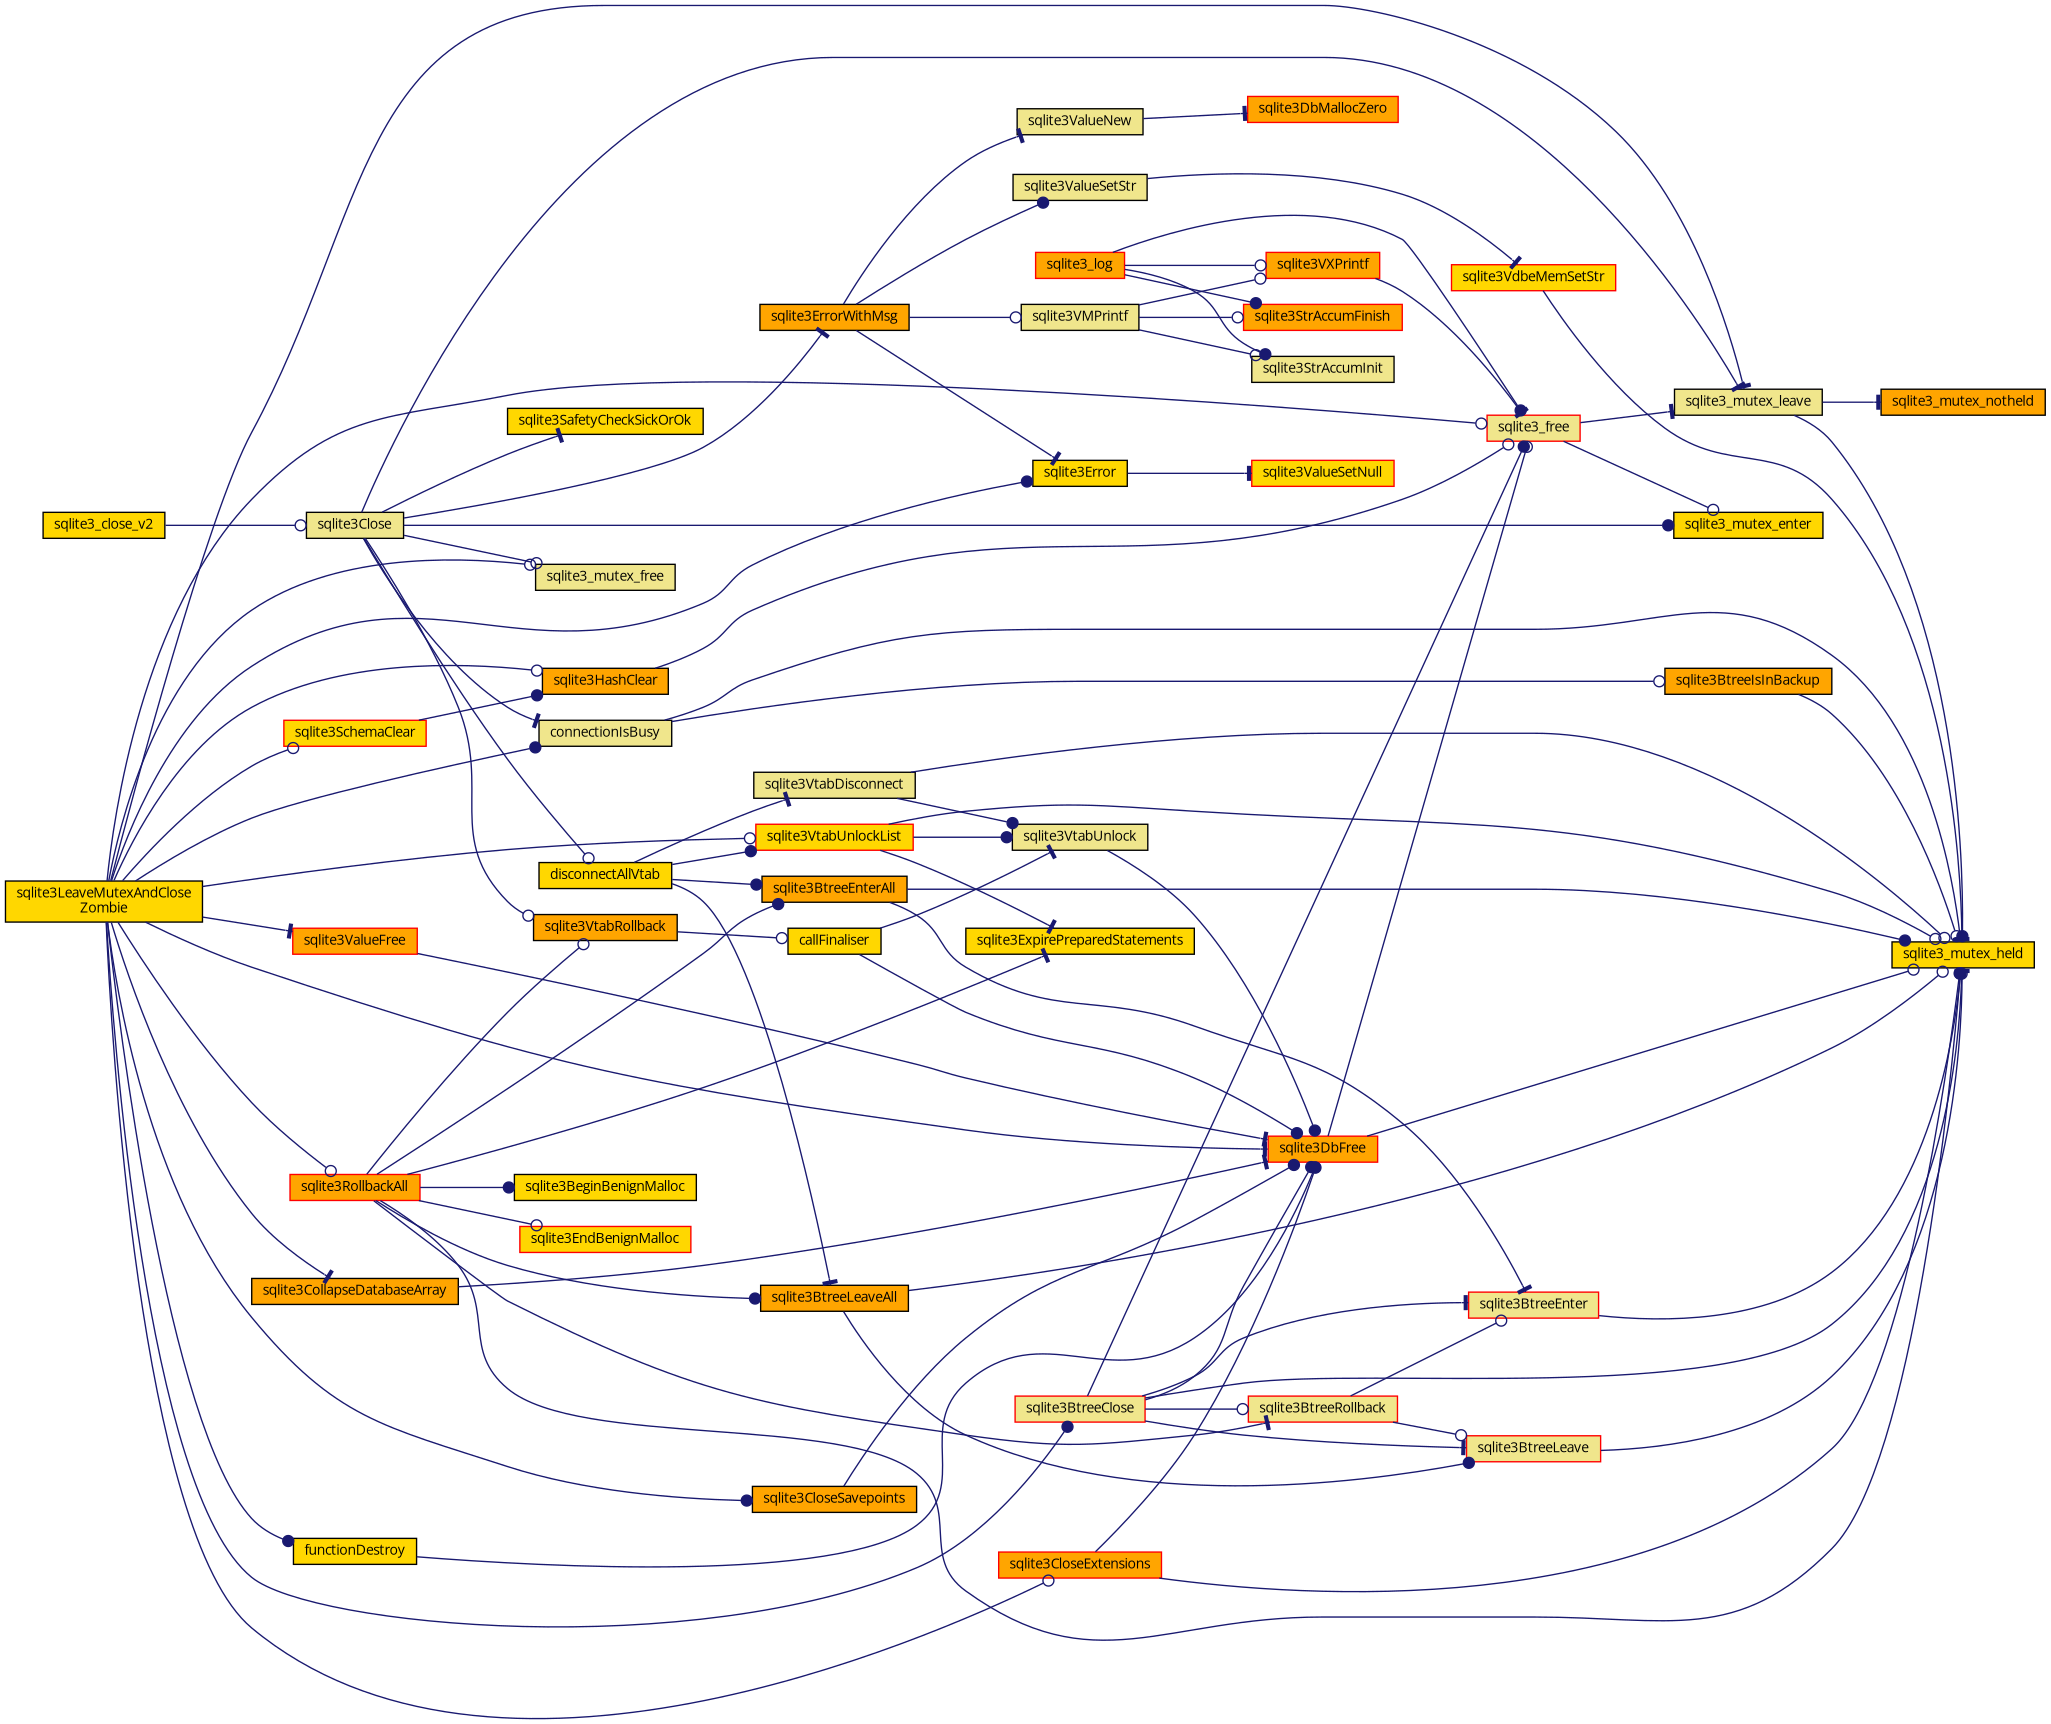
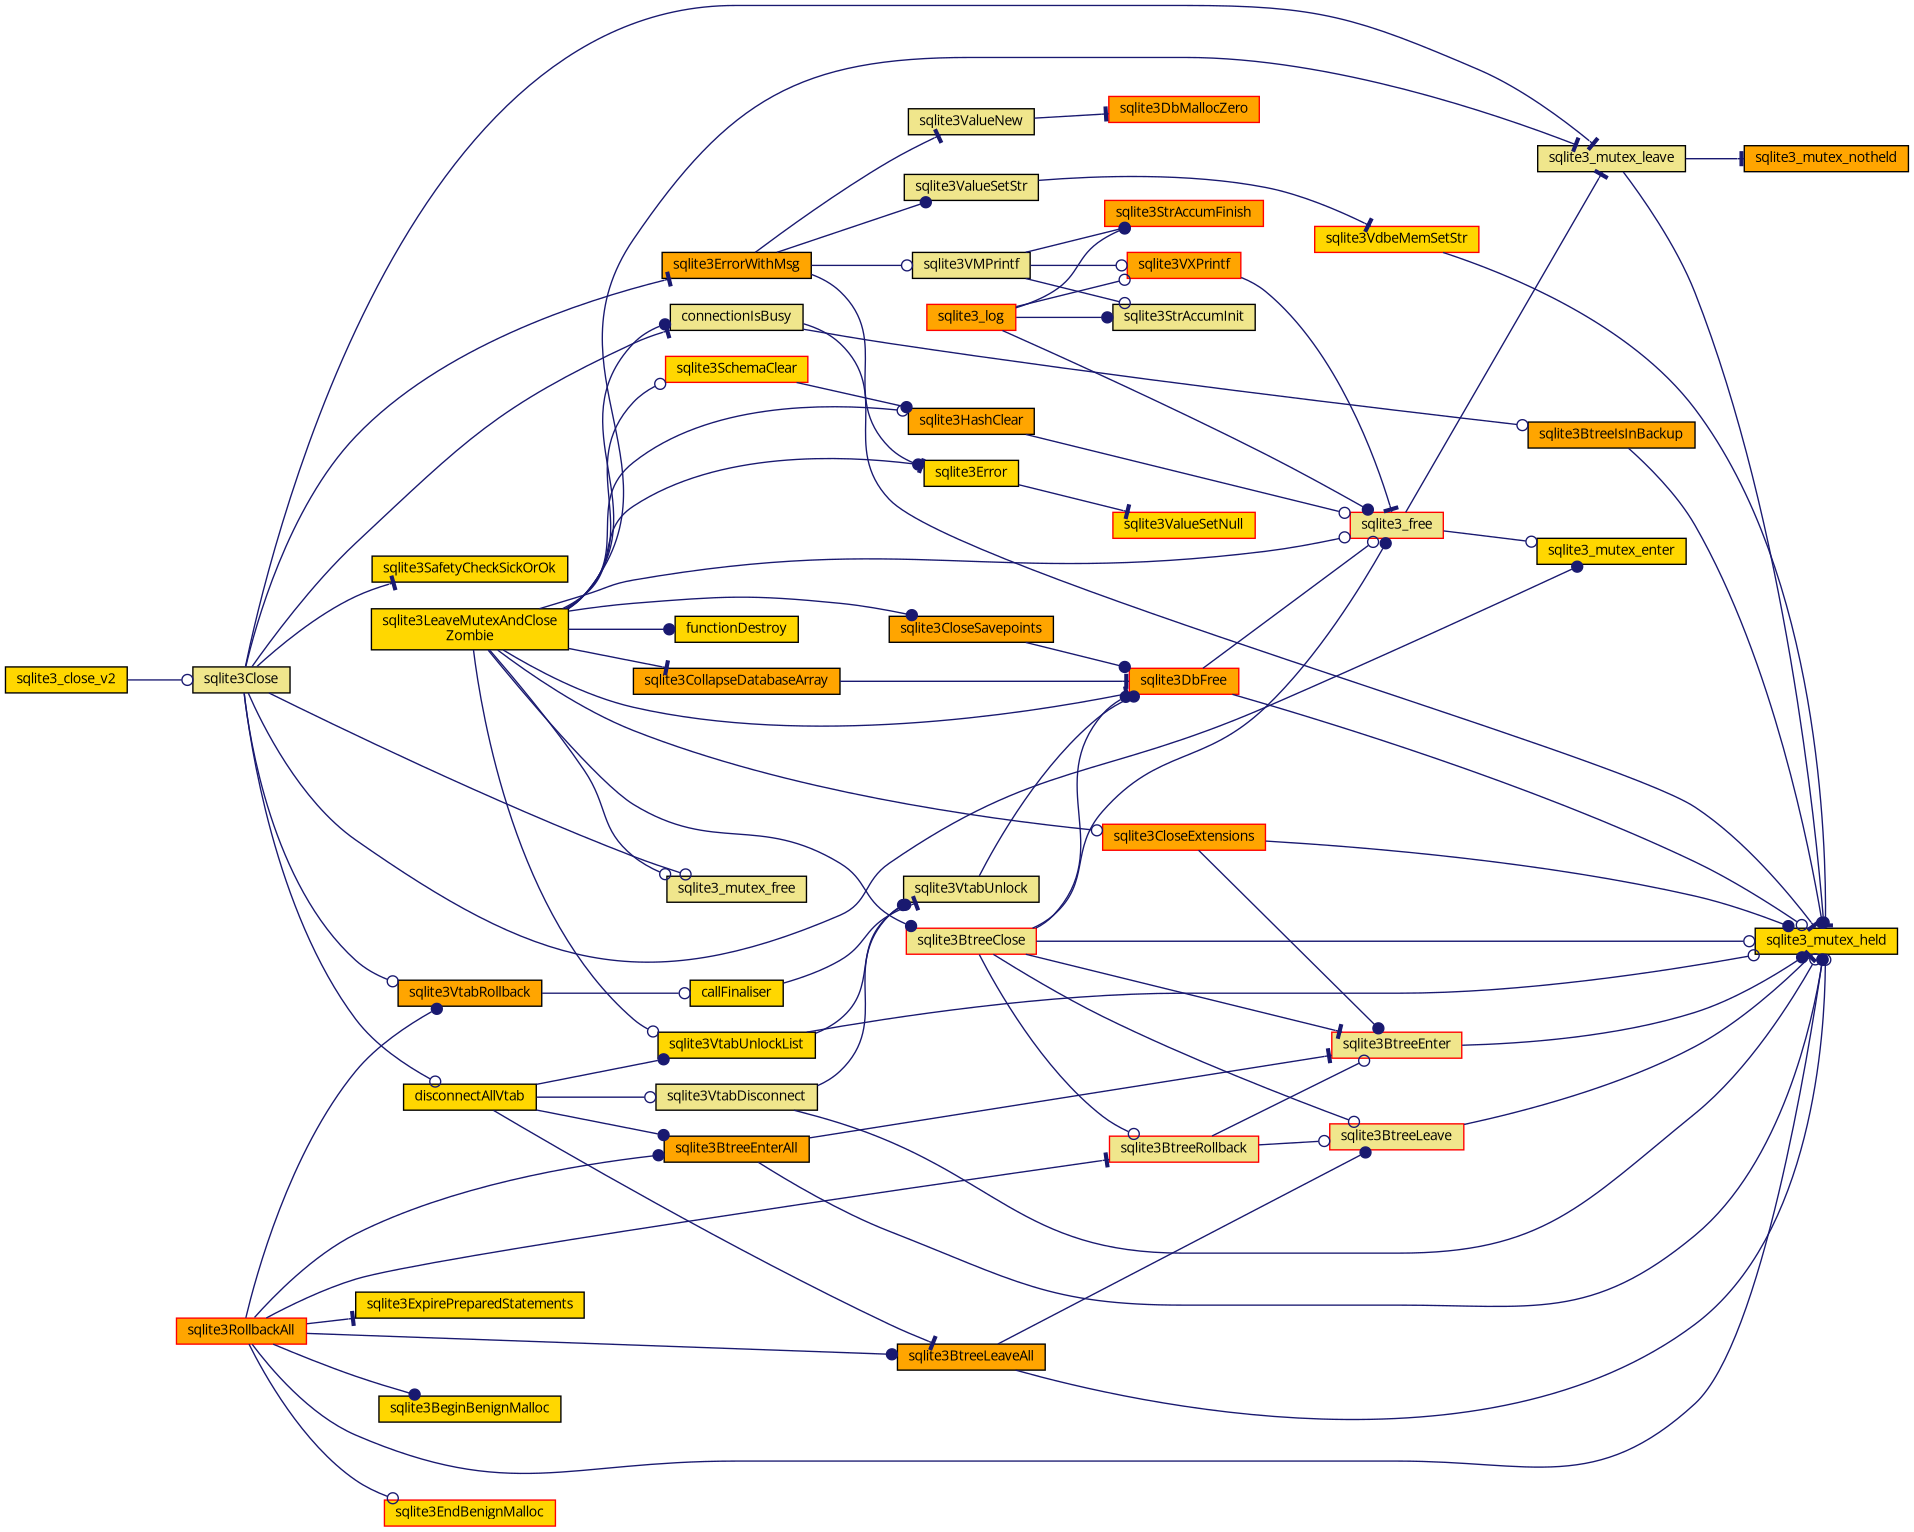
edge "disconnectAllVtab" -> "sqlite3VtabDisconnect": arrowhead tee -> odot
node "sqlite3VtabUnlockList": color red -> black
edge "sqlite3VtabUnlockList" -> "sqlite3ExpirePreparedStatements": removed
node "sqlite3ValueFree": removed
edge "callFinaliser" -> "sqlite3DbFree": removed
edge "sqlite3LeaveMutexAndClose Zombie" -> "sqlite3RollbackAll": removed
edge "sqlite3RollbackAll" -> "sqlite3VtabRollback": arrowhead odot -> dot
edge "sqlite3CloseExtensions" -> "sqlite3DbFree": now "sqlite3CloseExtensions" -> "sqlite3BtreeEnter"
edge "sqlite3BtreeClose" -> "sqlite3BtreeLeave": arrowhead tee -> odot
edge "functionDestroy" -> "sqlite3DbFree": removed
